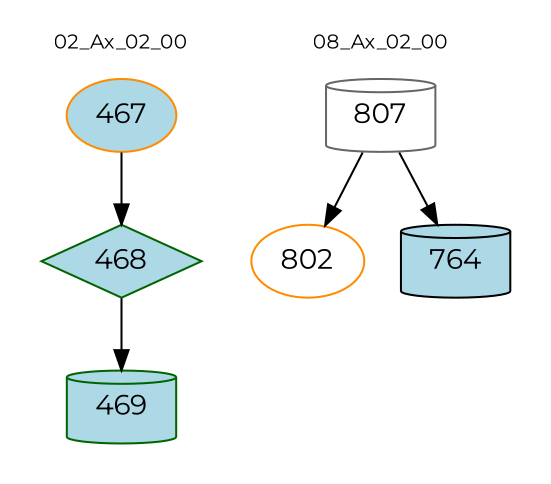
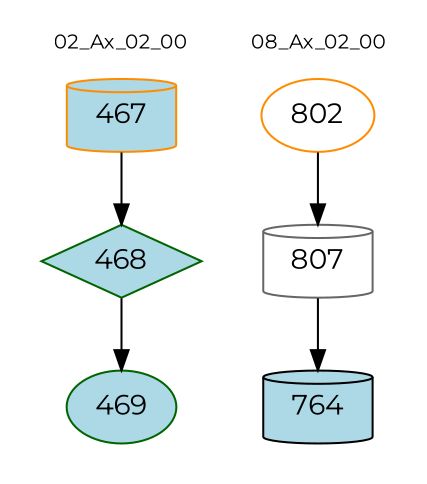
node "467": shape ellipse -> cylinder
edge "807" -> "802": reversed
node "469": shape cylinder -> ellipse
